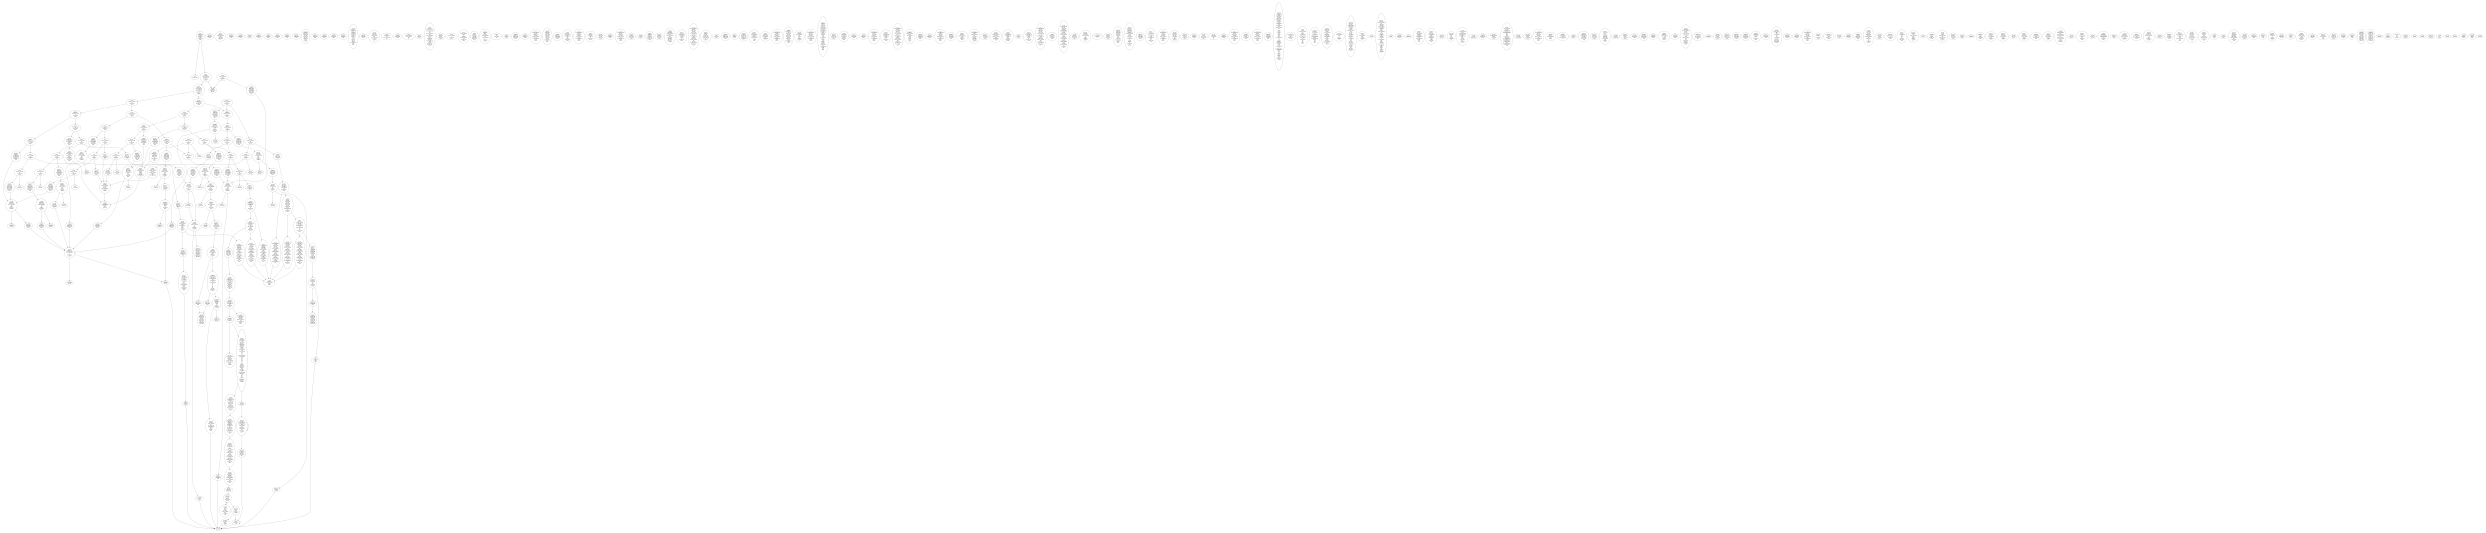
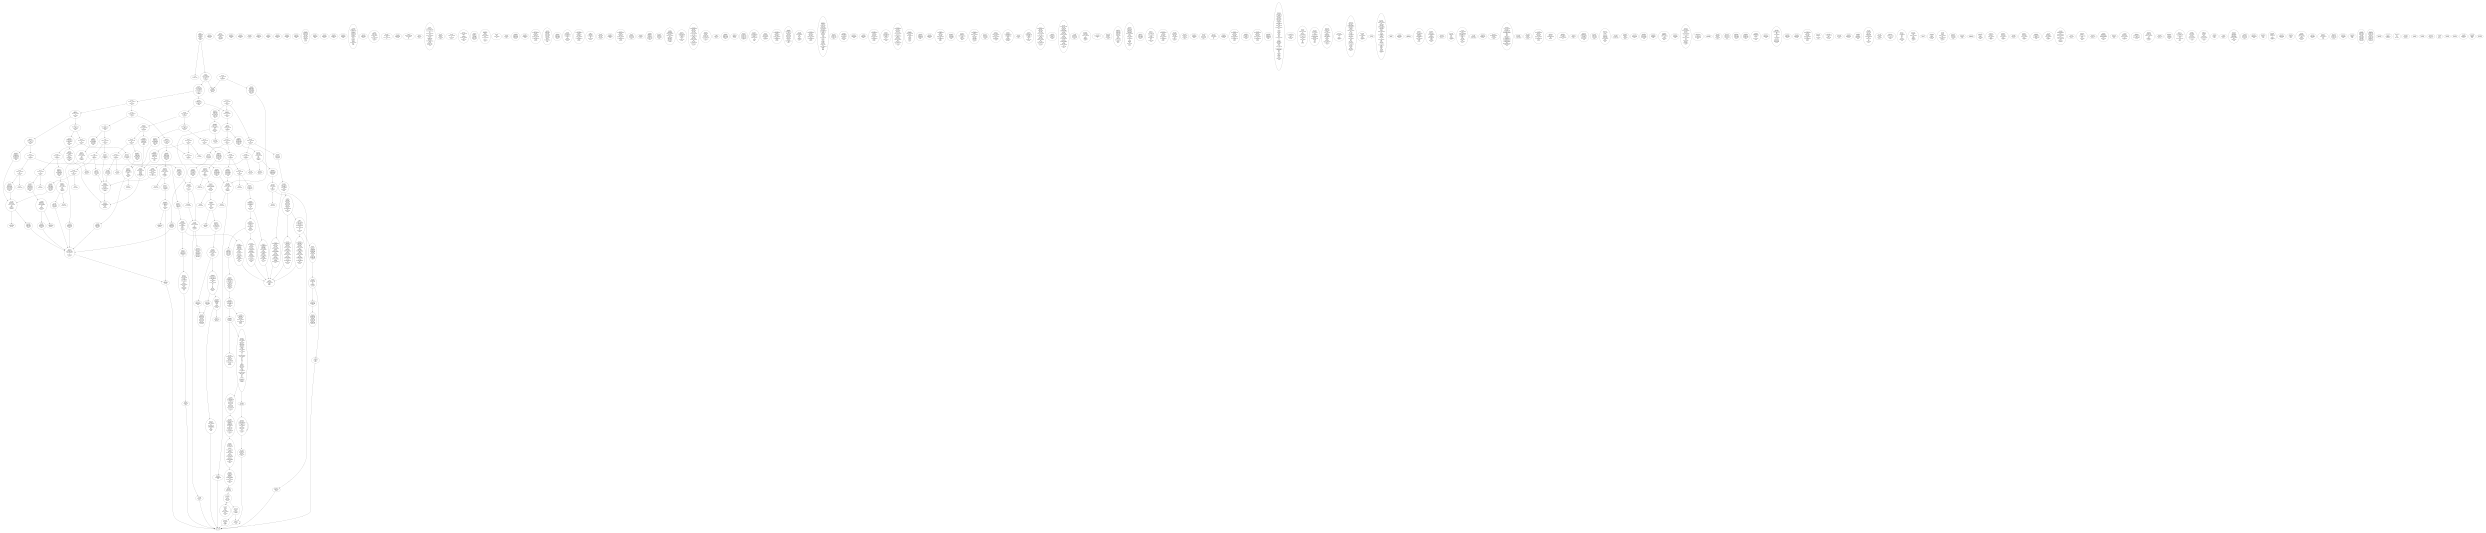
node "# 0x1d3d PUSHX Data REVERT": removed
